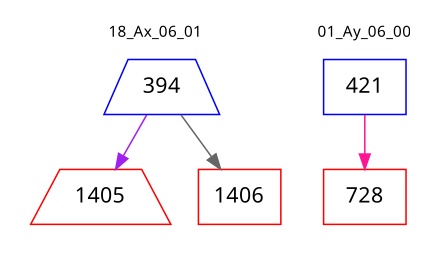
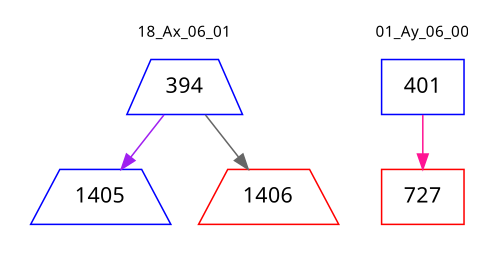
node "421": label "421" -> "401"
node "1405": color red -> blue
node "1406": shape box -> trapezium
node "728": label "728" -> "727"
